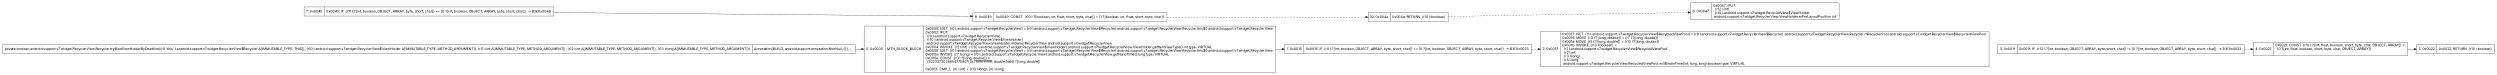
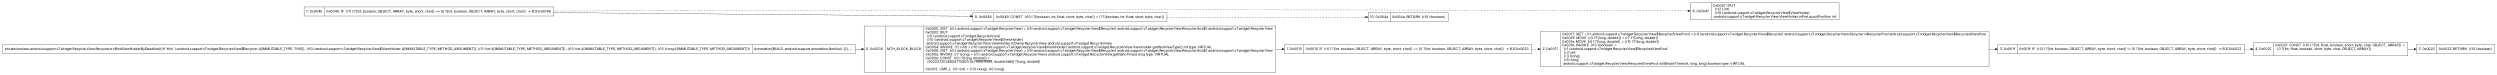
edge "10: 0x004a" -> "8: 0x0047": now "7: 0x0045" -> "8: 0x0047"
edge "2: 0x0017" -> "3: 0x001f": added
